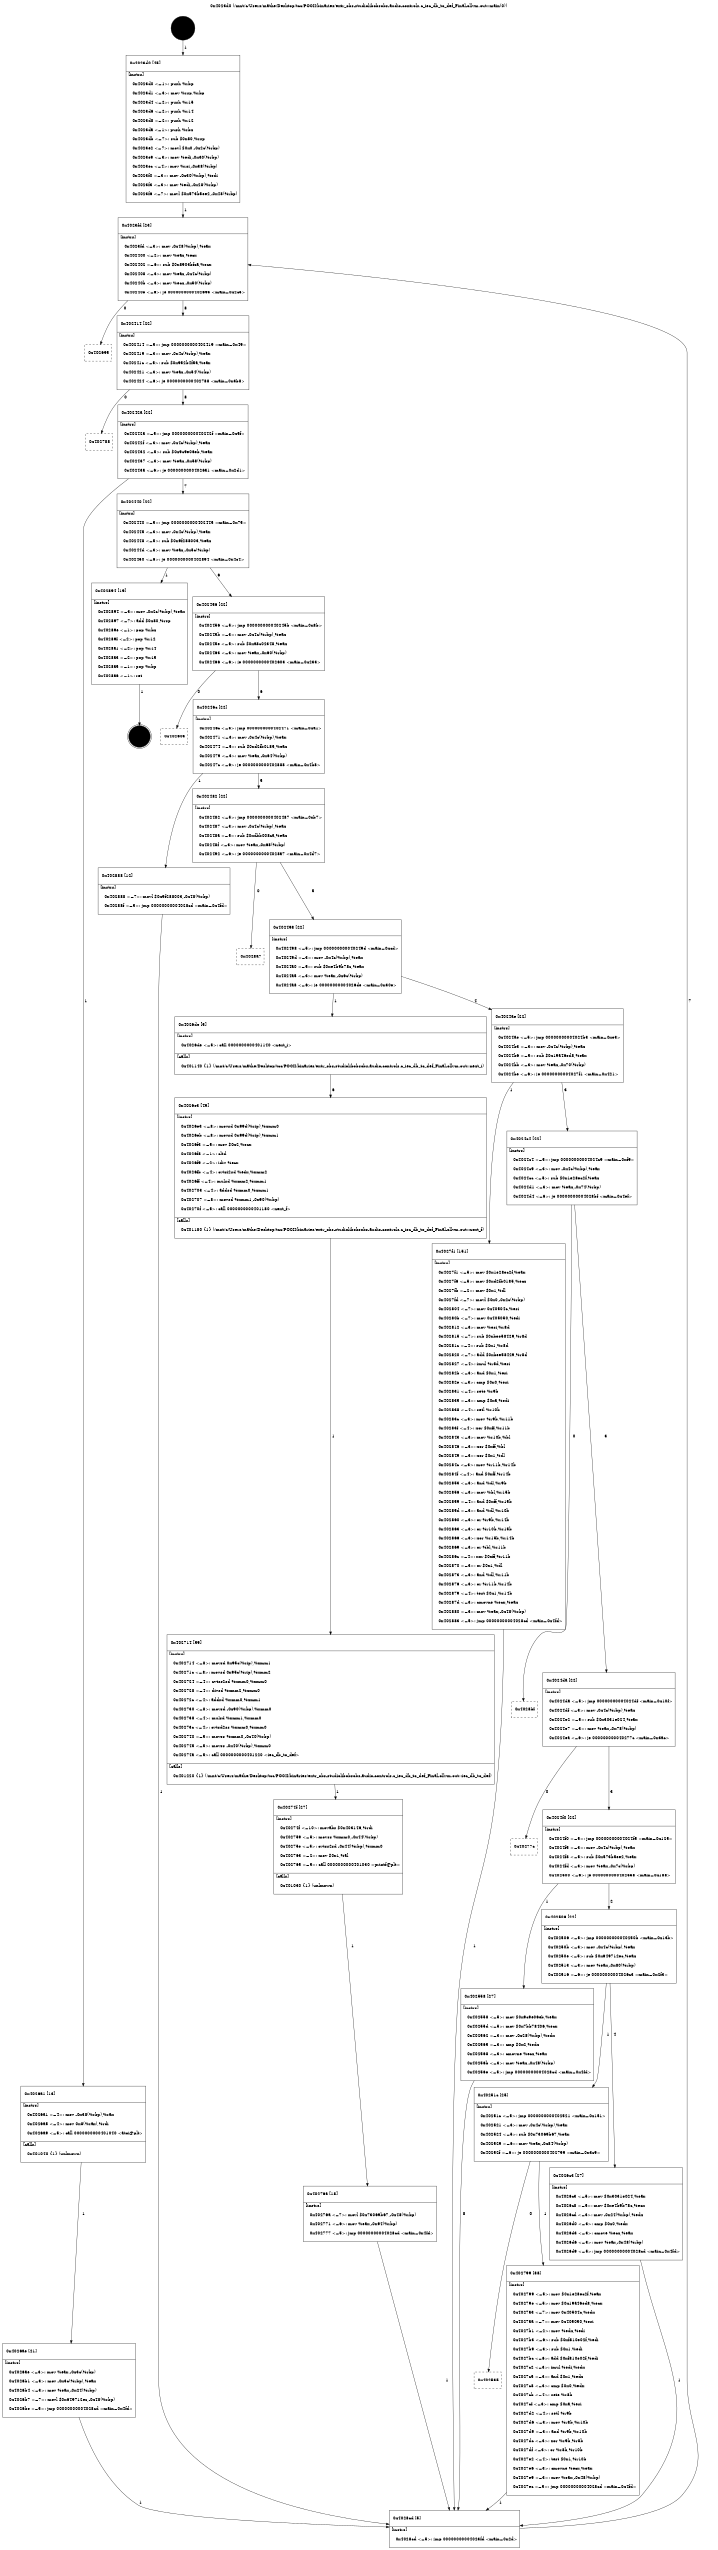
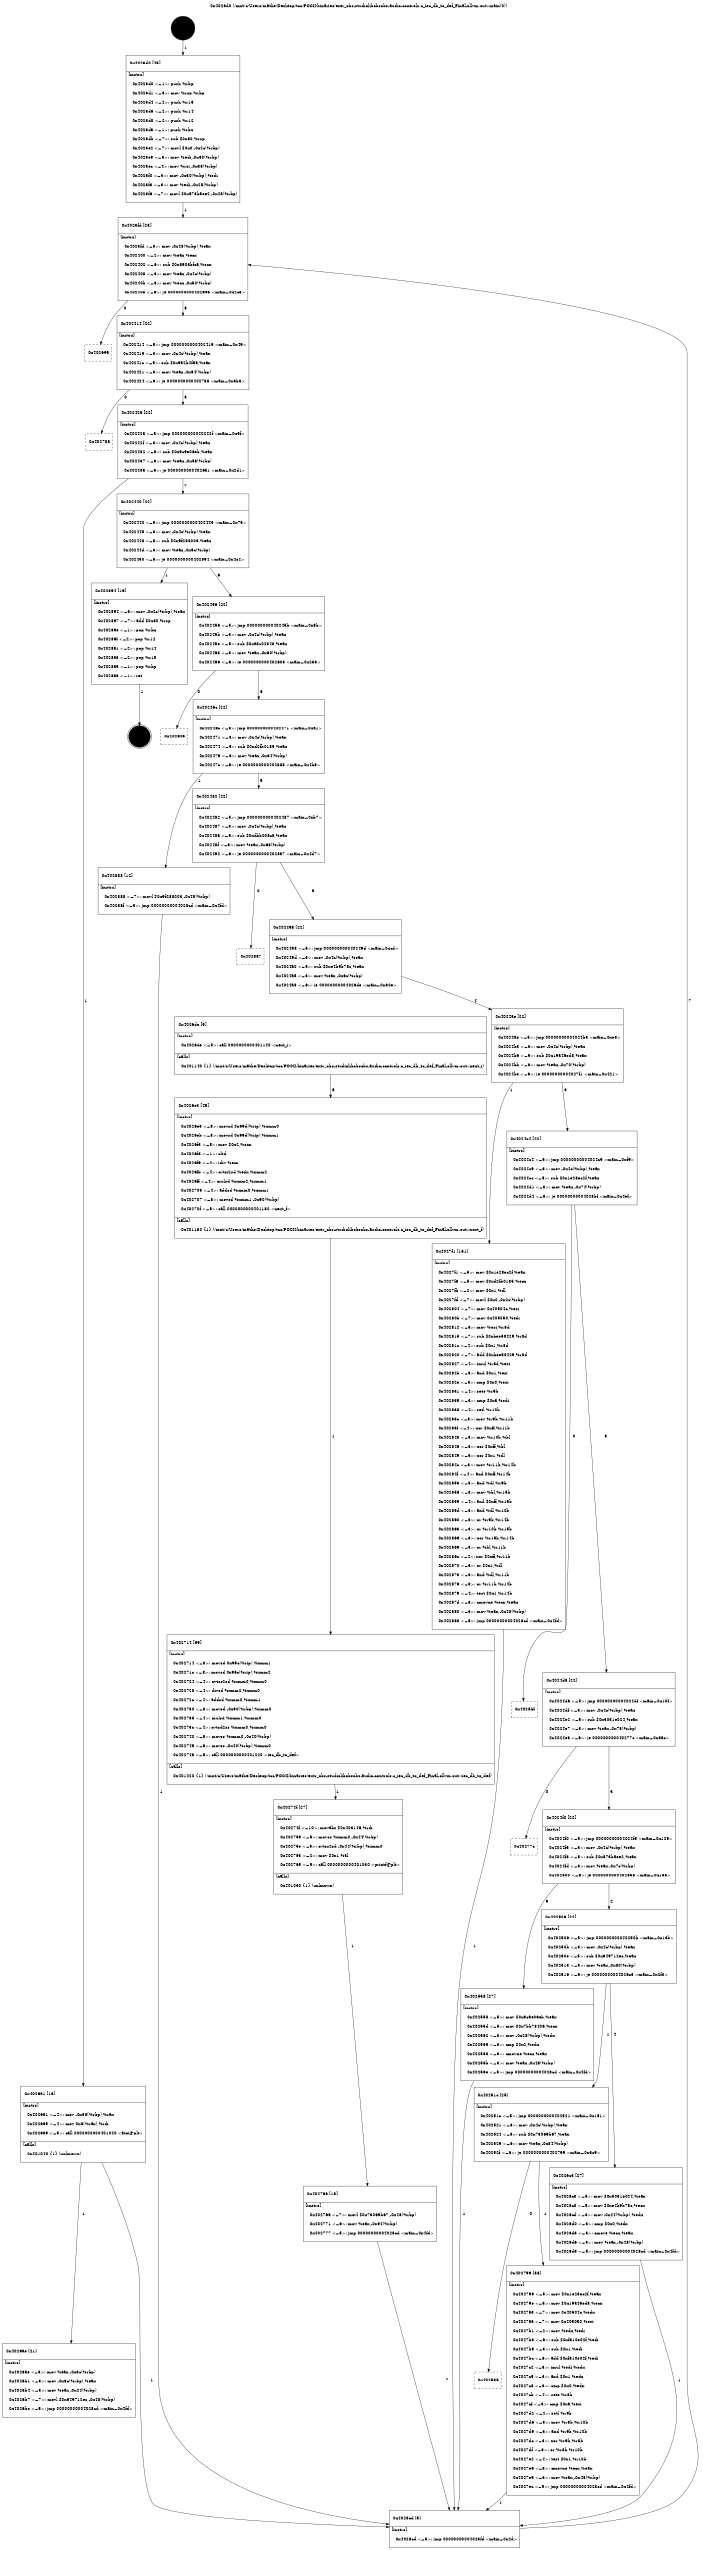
edge "0x402498 [22]" -> "0x4026de [5]": removed, label "1"
edge "0x4024f0 [22]" -> "0x402558 [27]": label " 1" -> " 9"
edge "0x402558 [27]" -> "0x4028cd [5]": label " 8" -> " 1"
edge "0x40276a [18]" -> "0x4028cd [5]": label " 1" -> " 7"
edge "0x4026ae [21]" -> "0x4028cd [5]": now "0x4026a1 [13]" -> "0x4028cd [5]"
